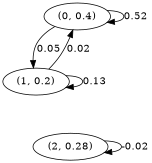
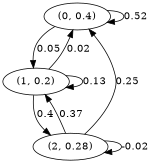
edge "(2, 0.28)" -> "(0, 0.4)": added, label "0.25"
edge "(1, 0.2)" -> "(2, 0.28)": added, label "0.4"
edge "(2, 0.28)" -> "(1, 0.2)": added, label "0.37"
